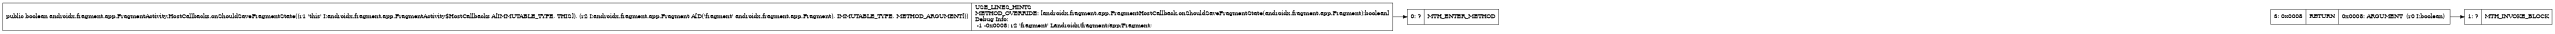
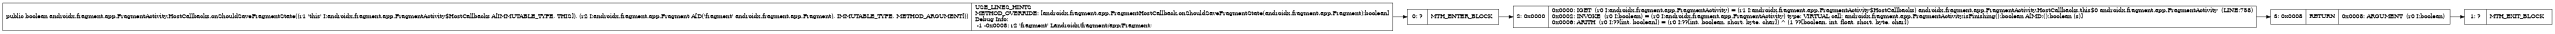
node "0: ?": text "MTH_ENTER_METHOD" -> "MTH_ENTER_BLOCK"
node "2: 0x0000": added
node "1: ?": text "MTH_INVOKE_BLOCK" -> "MTH_EXIT_BLOCK"
